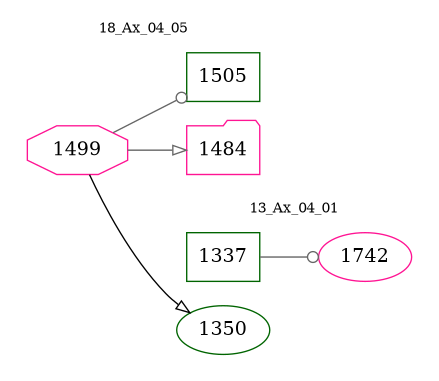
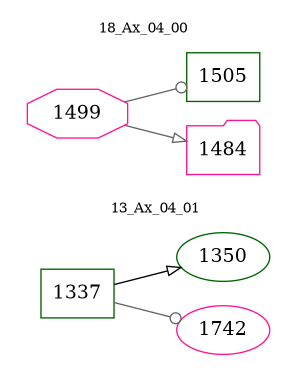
cluster "18_Ax_04_05": label "18_Ax_04_05" -> "18_Ax_04_00"
edge "1499" -> "1350": now "1337" -> "1350"
